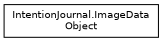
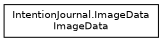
node "IntentionJournal.ImageData Object": label "IntentionJournal.ImageData Object" -> "IntentionJournal.ImageData ImageData"
